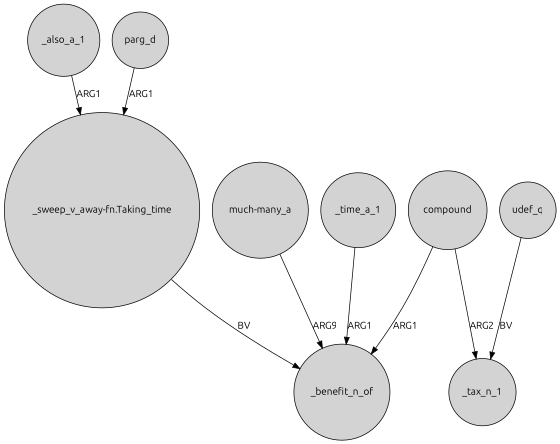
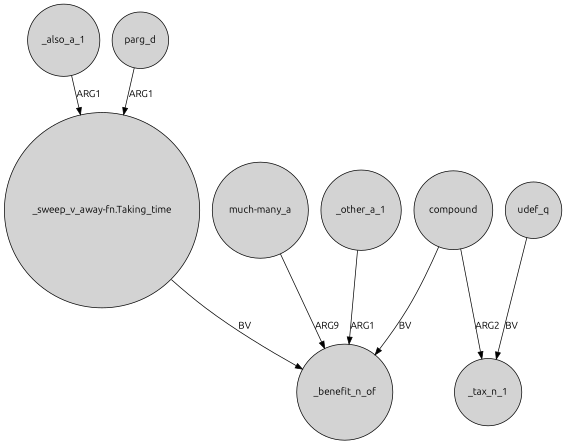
node "_time_a_1": label "_time_a_1" -> "_other_a_1"
edge "compound" -> "_benefit_n_of": label "ARG1" -> "BV"
